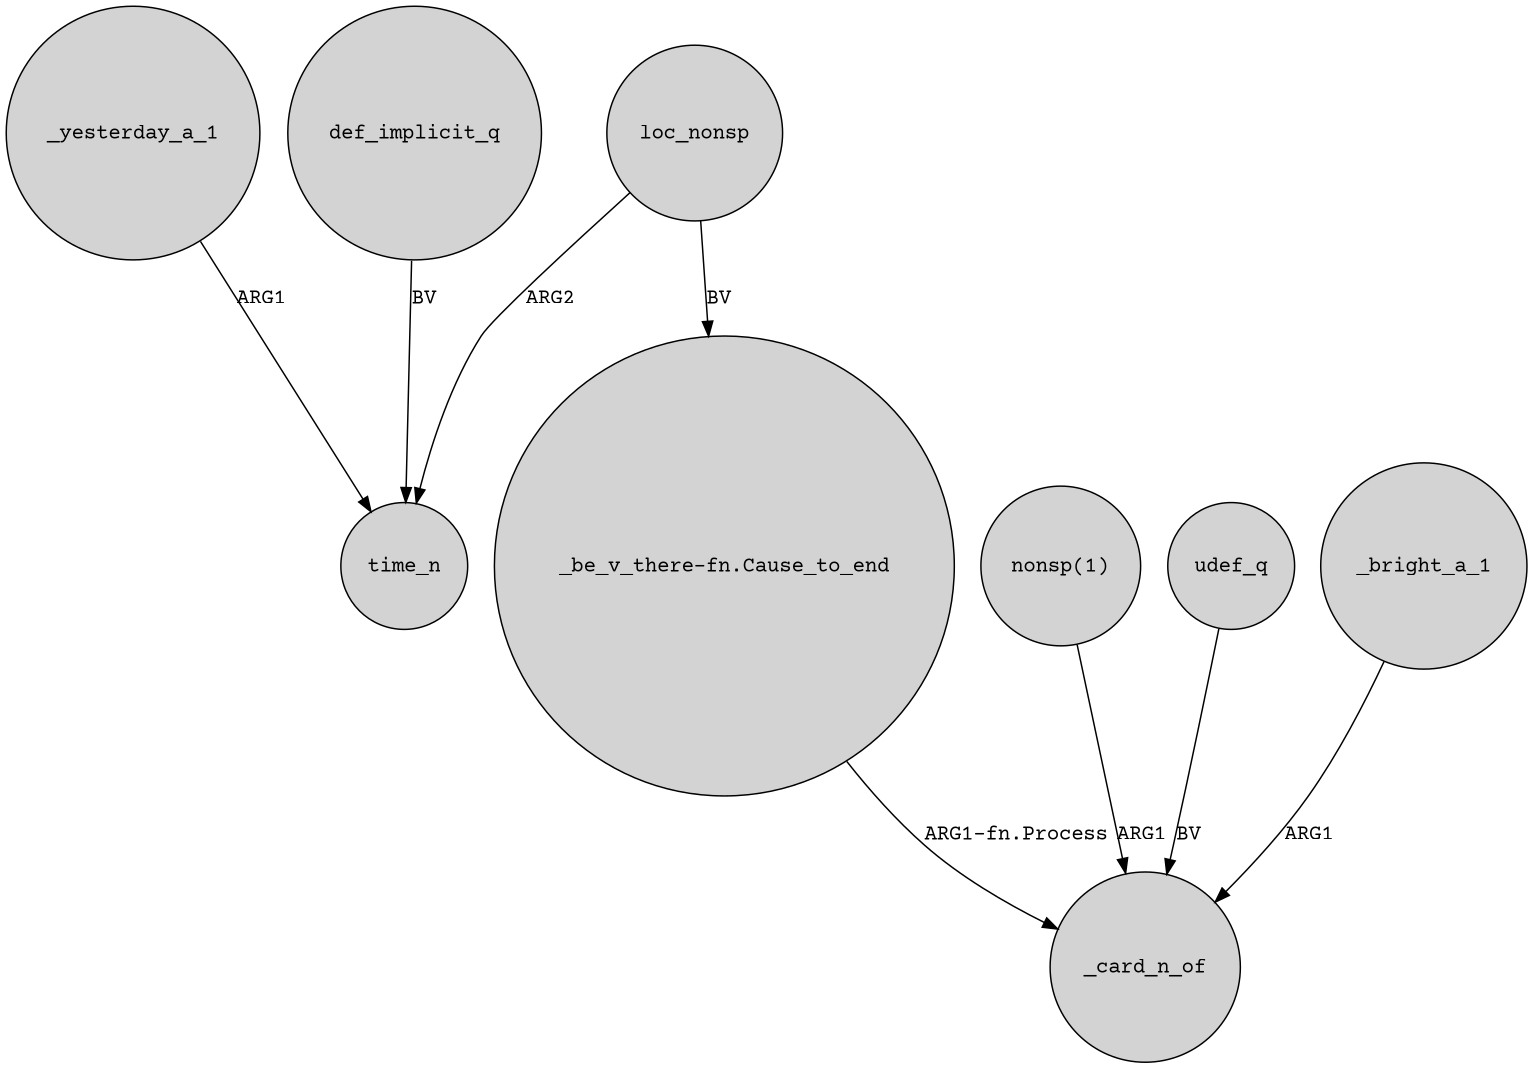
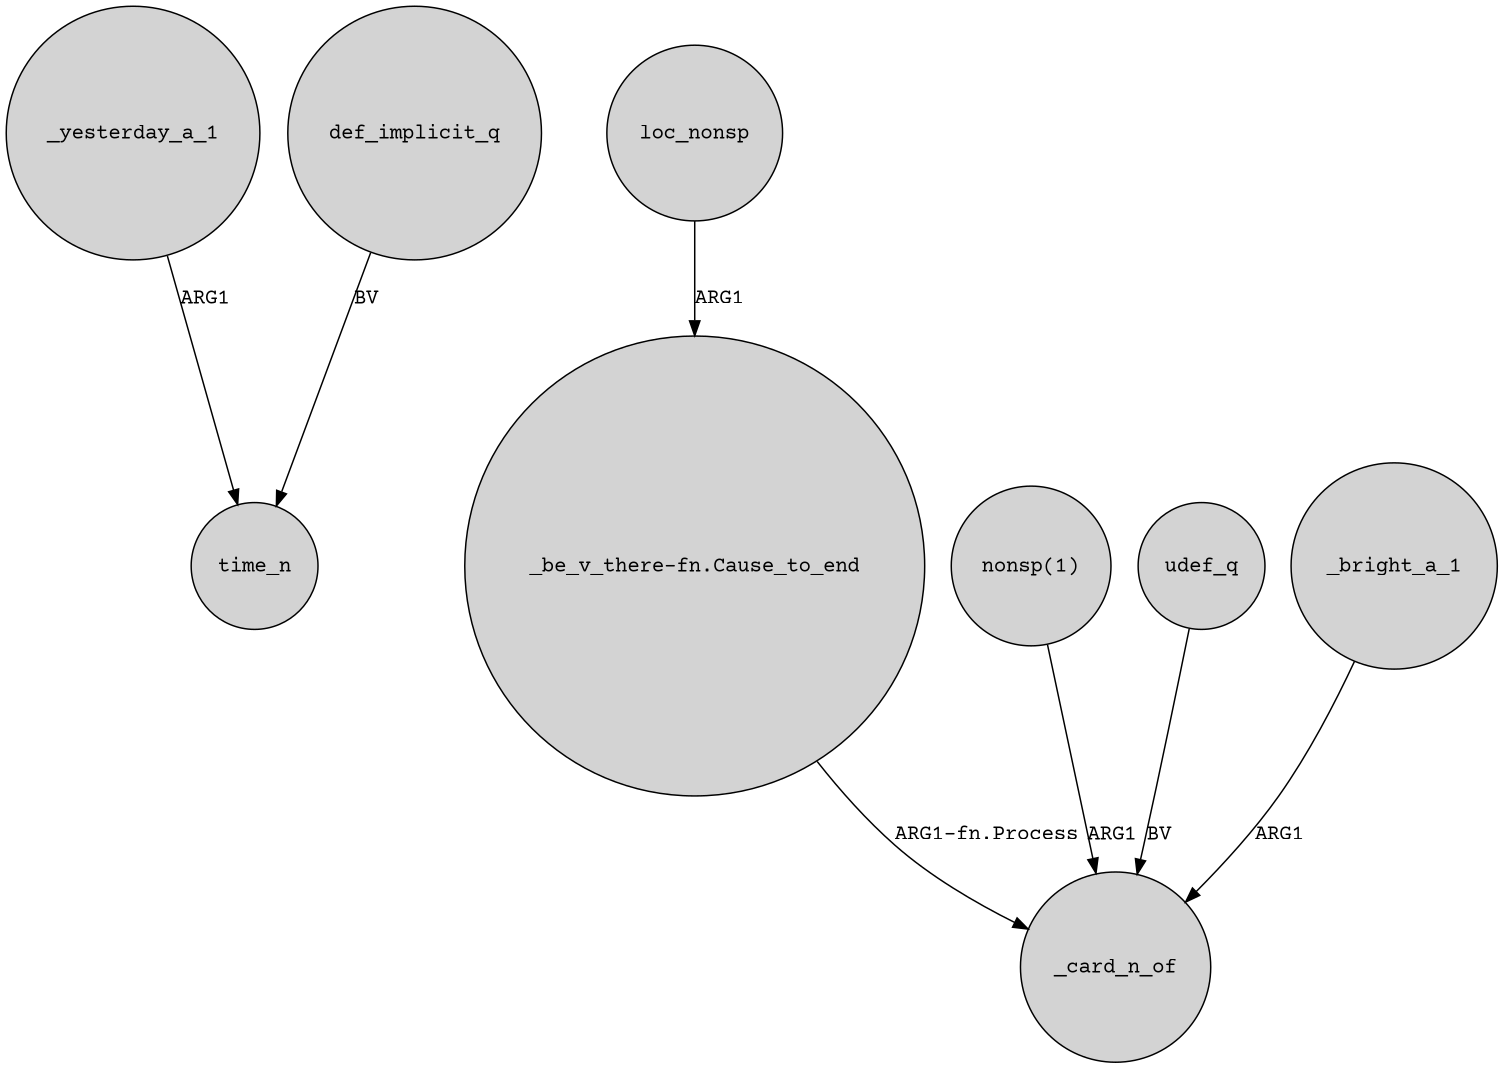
edge "loc_nonsp" -> "_be_v_there-fn.Cause_to_end": label "BV" -> "ARG1"
edge "loc_nonsp" -> "time_n": removed, label "ARG2"
